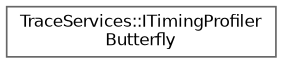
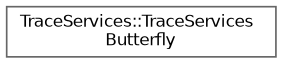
node "TraceServices::ITimingProfiler Butterfly": label "TraceServices::ITimingProfiler Butterfly" -> "TraceServices::TraceServices Butterfly"
